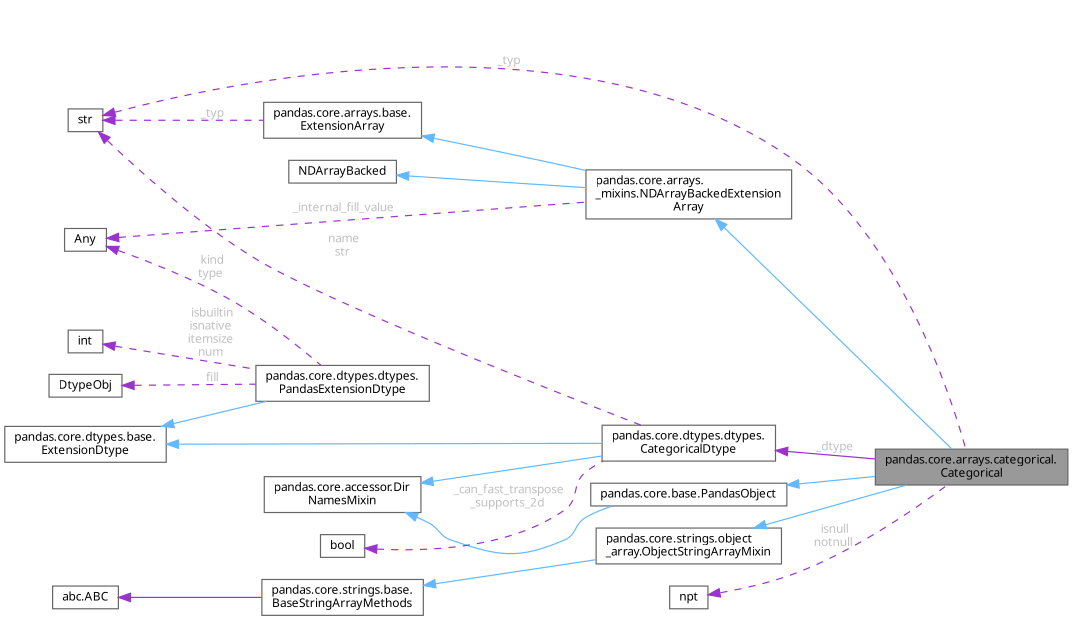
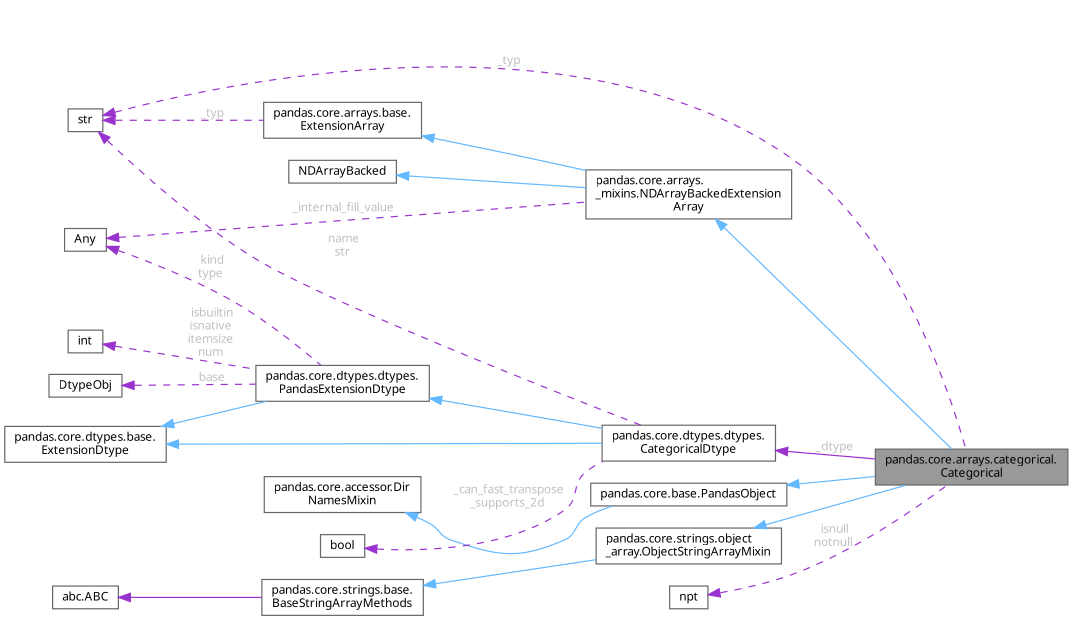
edge "pandas.core.dtypes.dtypes. PandasExtensionDtype" -> "DtypeObj": label " fill" -> " base"
edge "pandas.core.dtypes.dtypes. CategoricalDtype" -> "pandas.core.accessor.Dir NamesMixin": now "pandas.core.dtypes.dtypes. CategoricalDtype" -> "pandas.core.dtypes.dtypes. PandasExtensionDtype"
